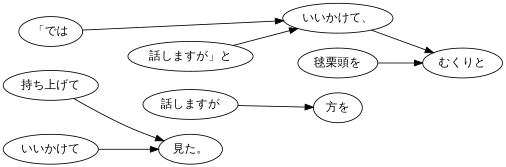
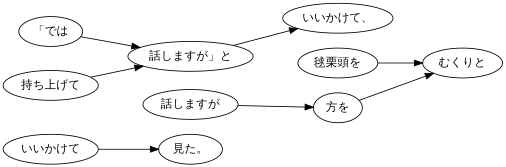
edge "「では" -> "いいかけて、": now "「では" -> "話しますが」と"
edge "いいかけて、" -> "むくりと": now "方を" -> "むくりと"
edge "持ち上げて" -> "見た。": now "持ち上げて" -> "話しますが」と"
